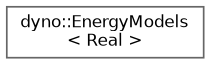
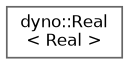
node "dyno::EnergyModels < Real >": label "dyno::EnergyModels < Real >" -> "dyno::Real < Real >"
